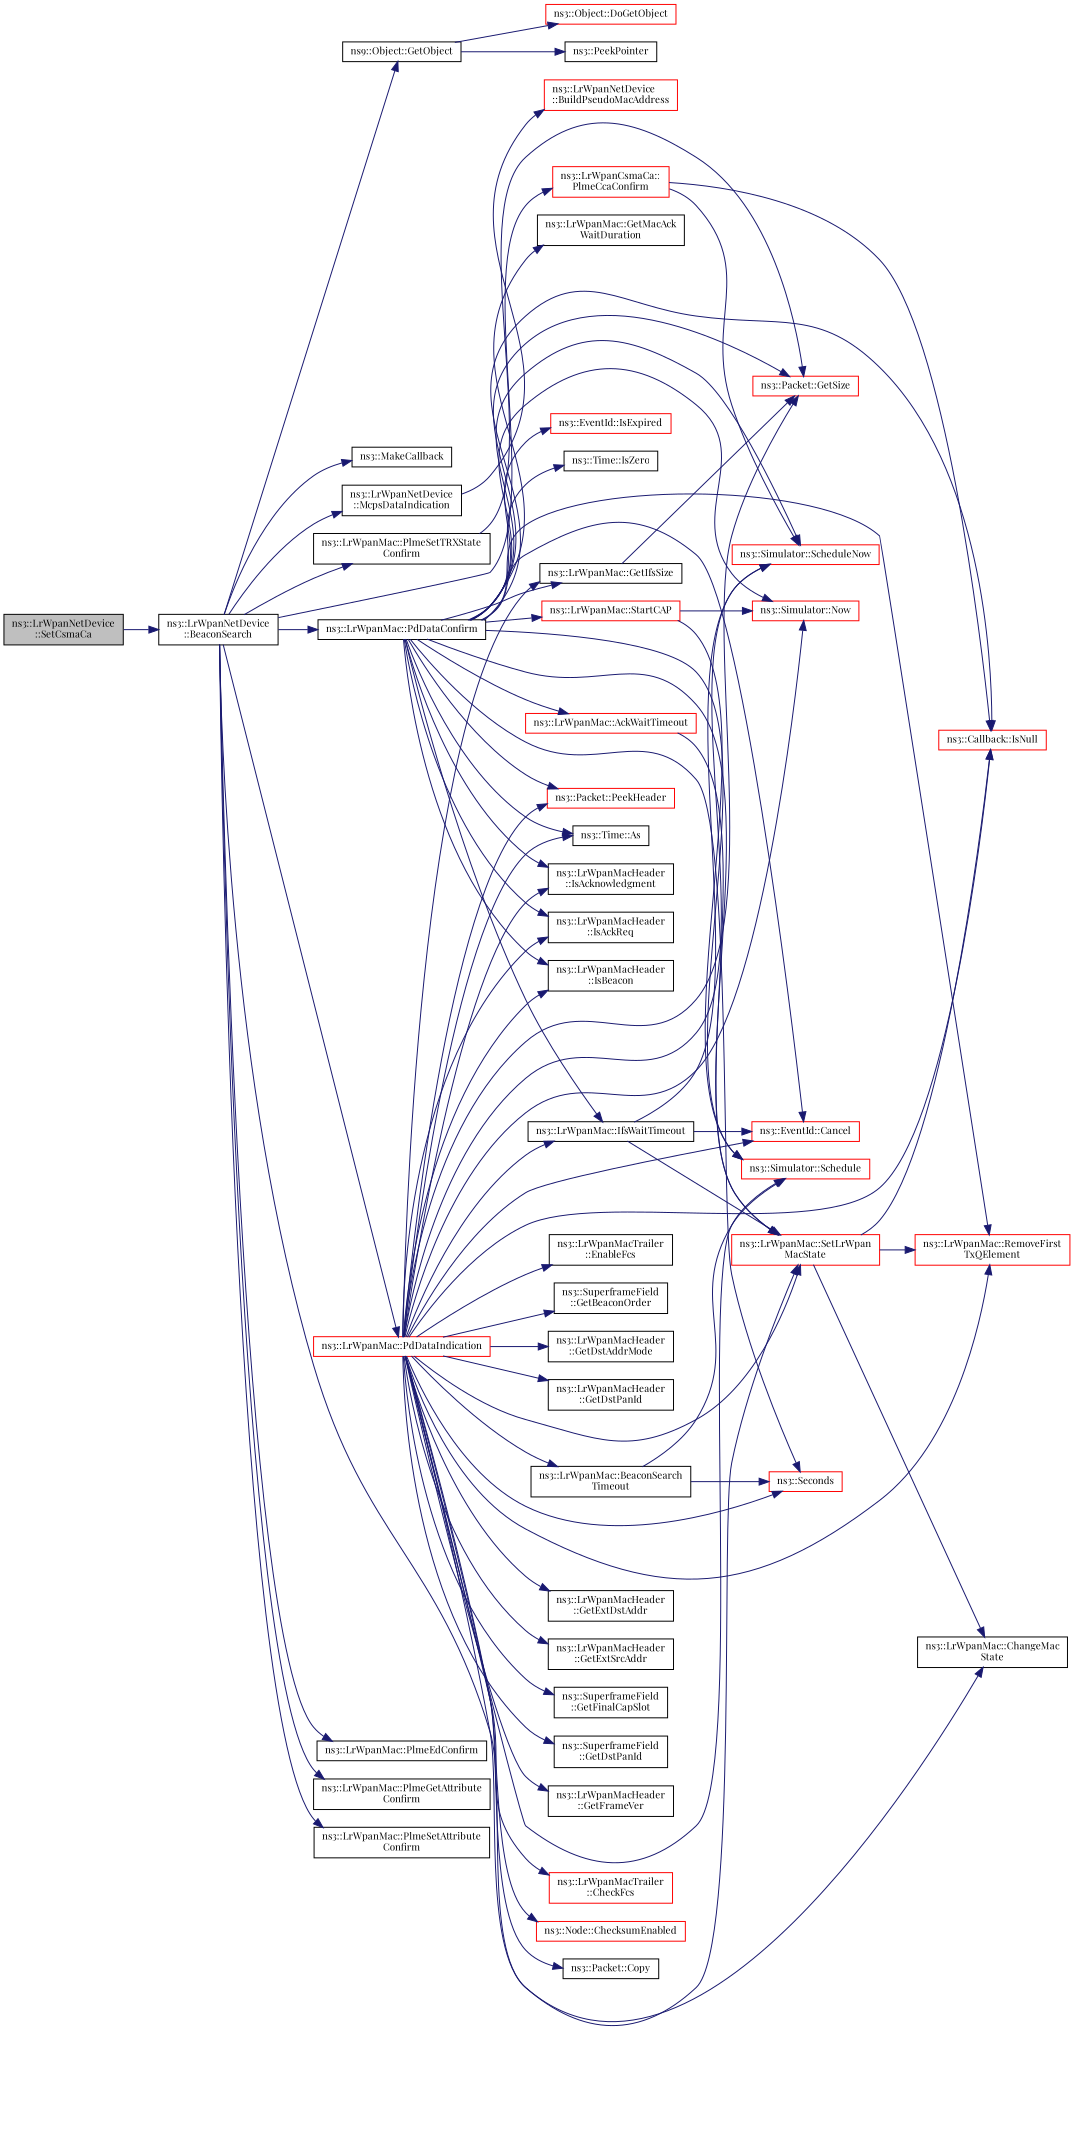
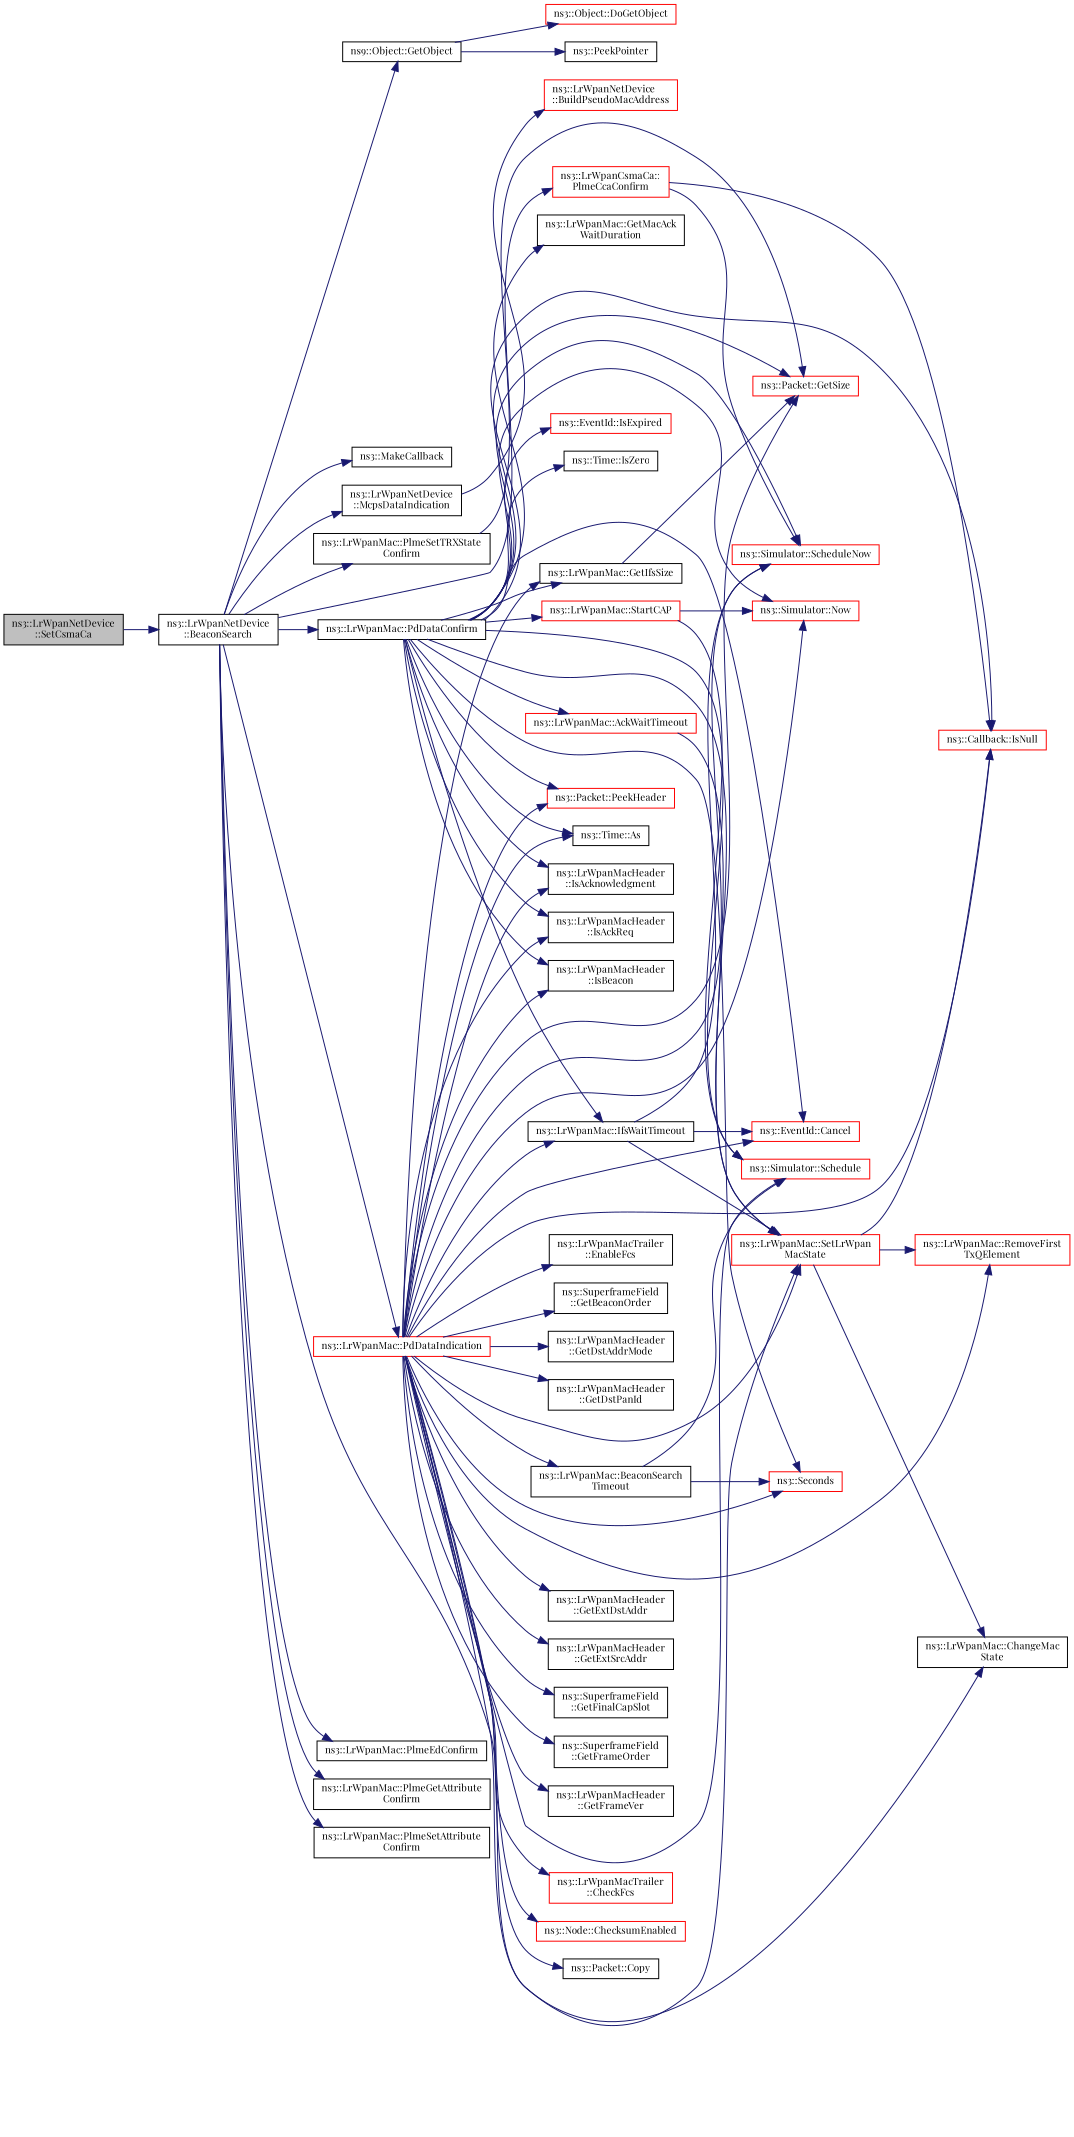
edge "ns3::LrWpanMac::PdDataConfirm" -> "ns3::LrWpanMac::RemoveFirst TxQElement": removed
node "ns3::SuperframeField ::GetDstPanId": label "ns3::SuperframeField ::GetDstPanId" -> "ns3::SuperframeField ::GetFrameOrder"
